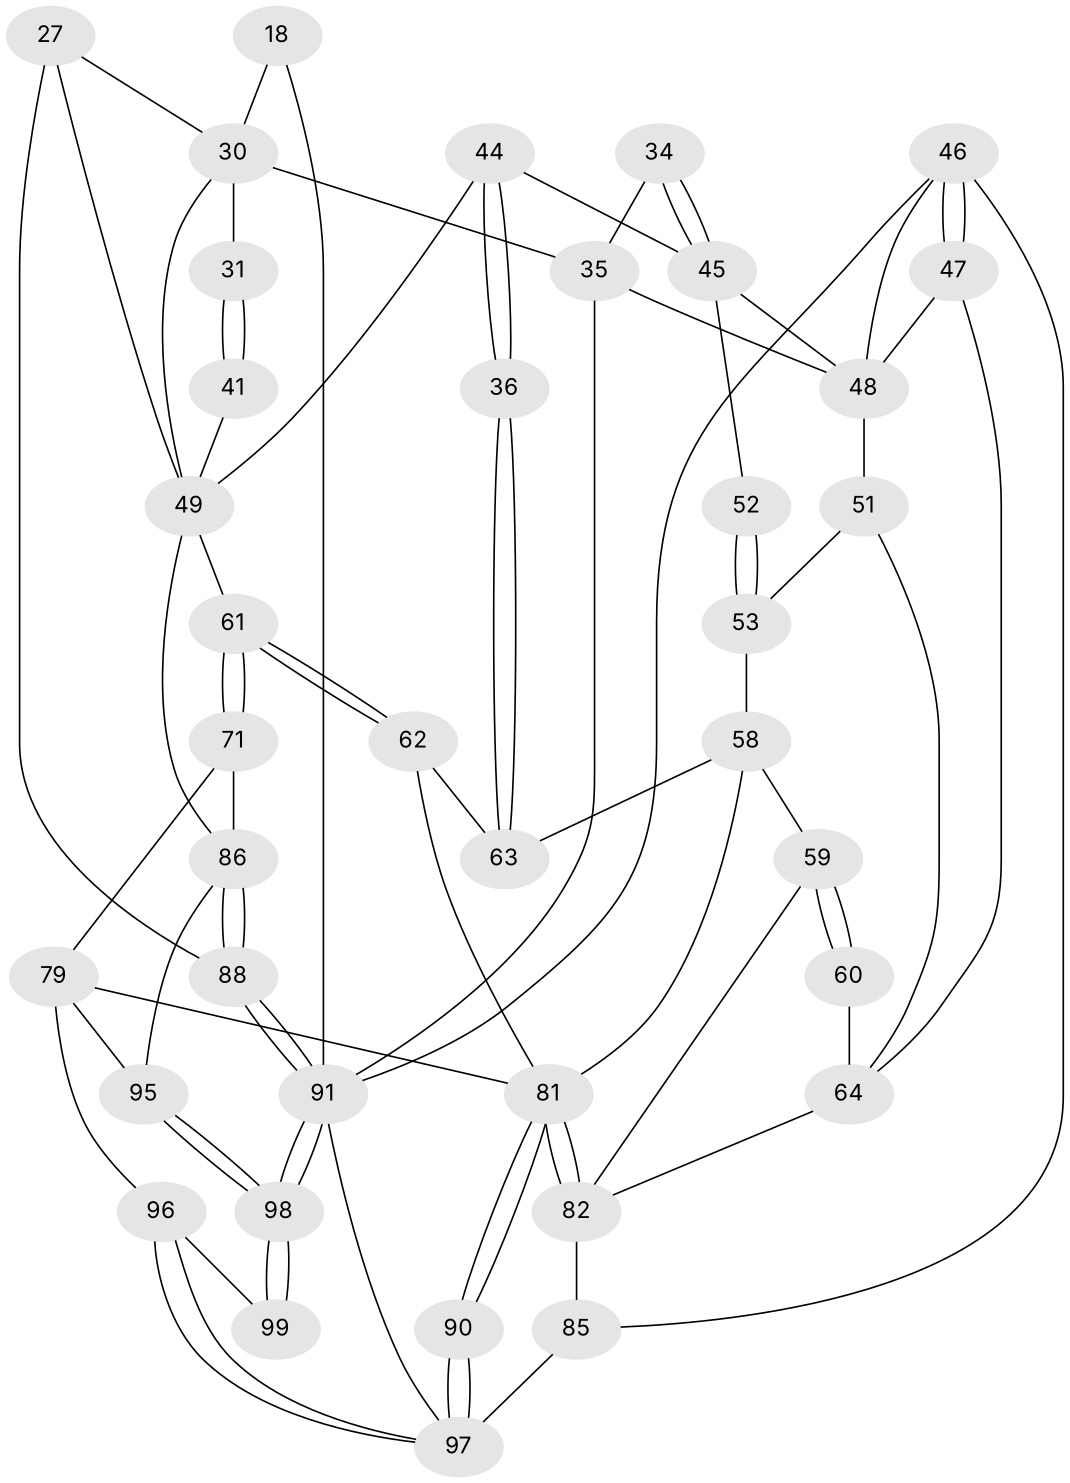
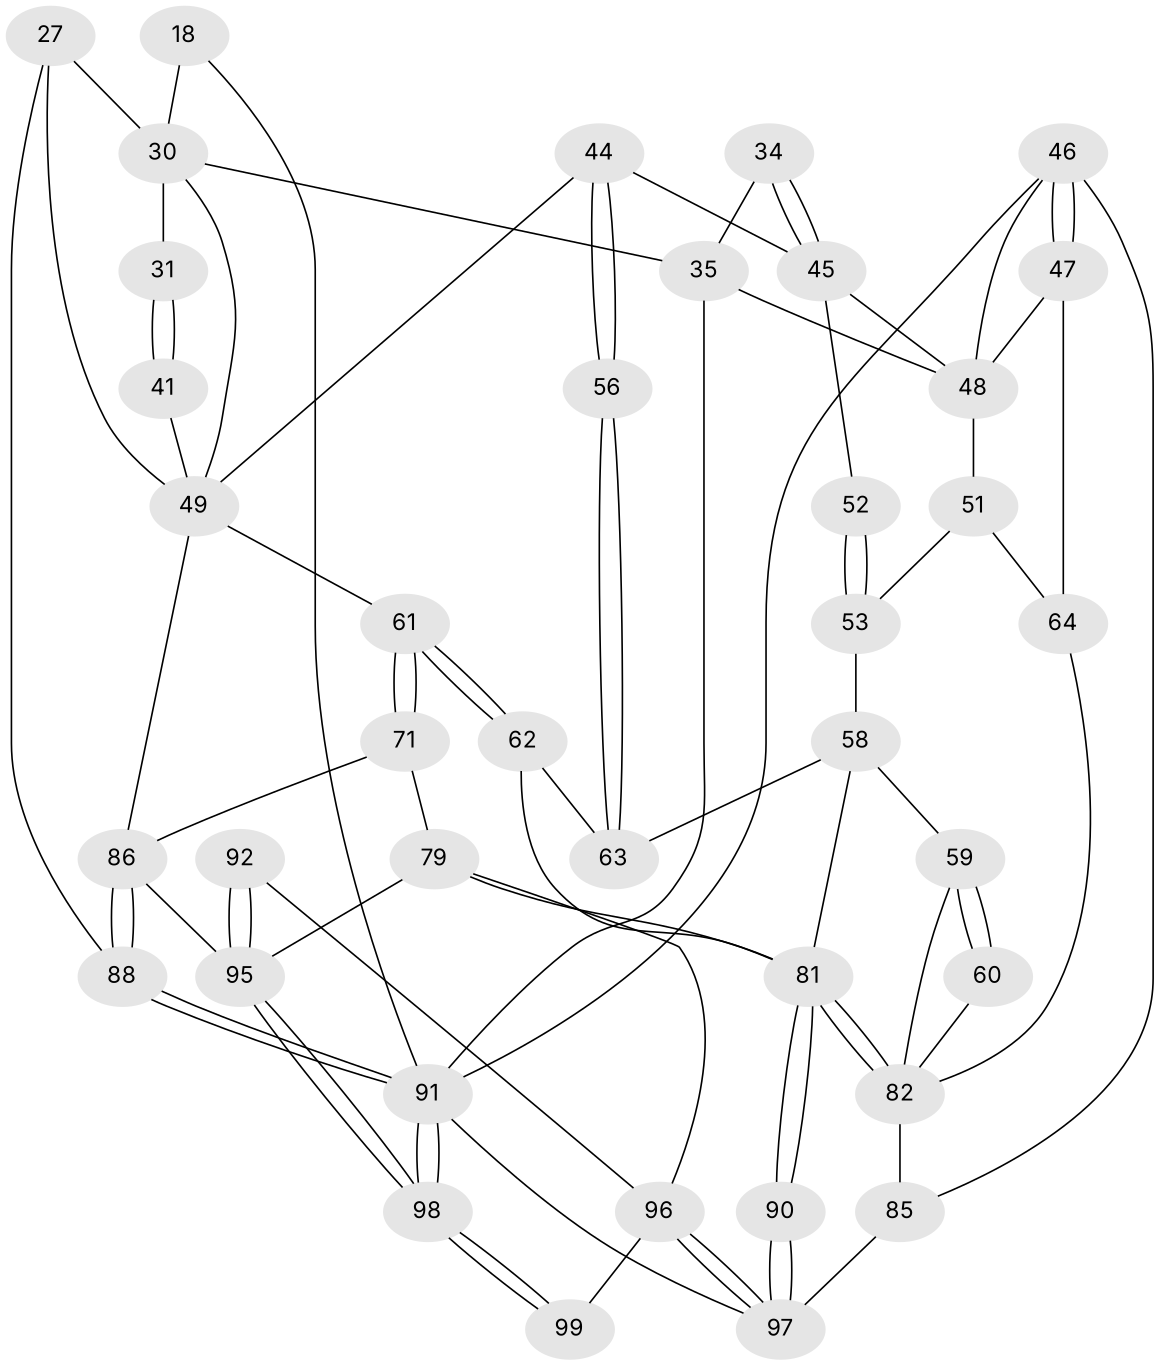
node "36": label "36" -> "56"
node "92": added
edge "60" -- "64": now "60" -- "82"
